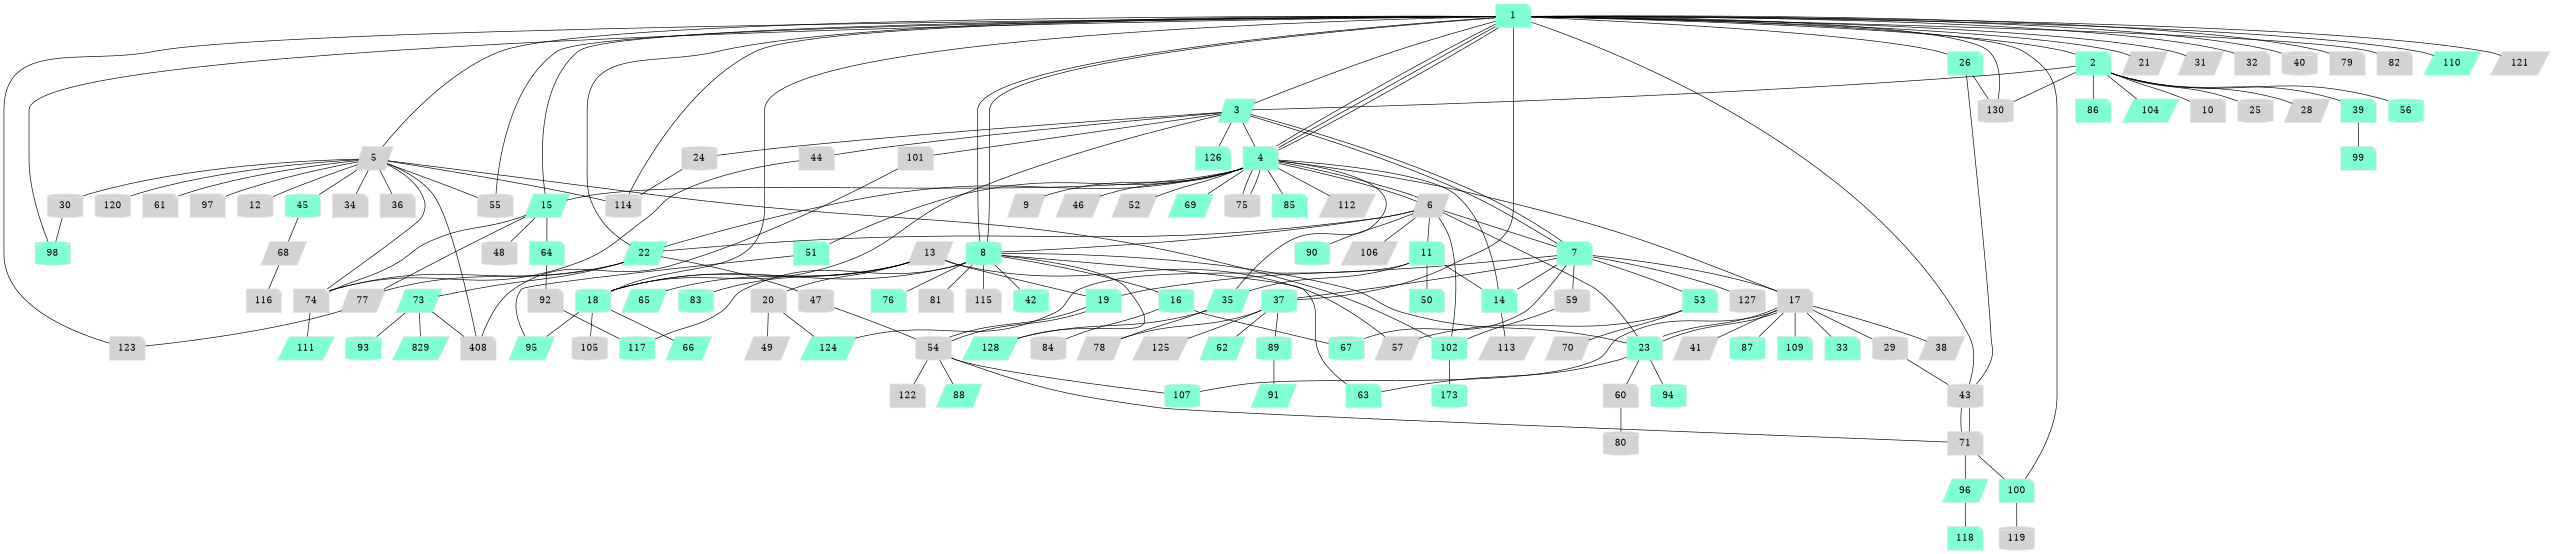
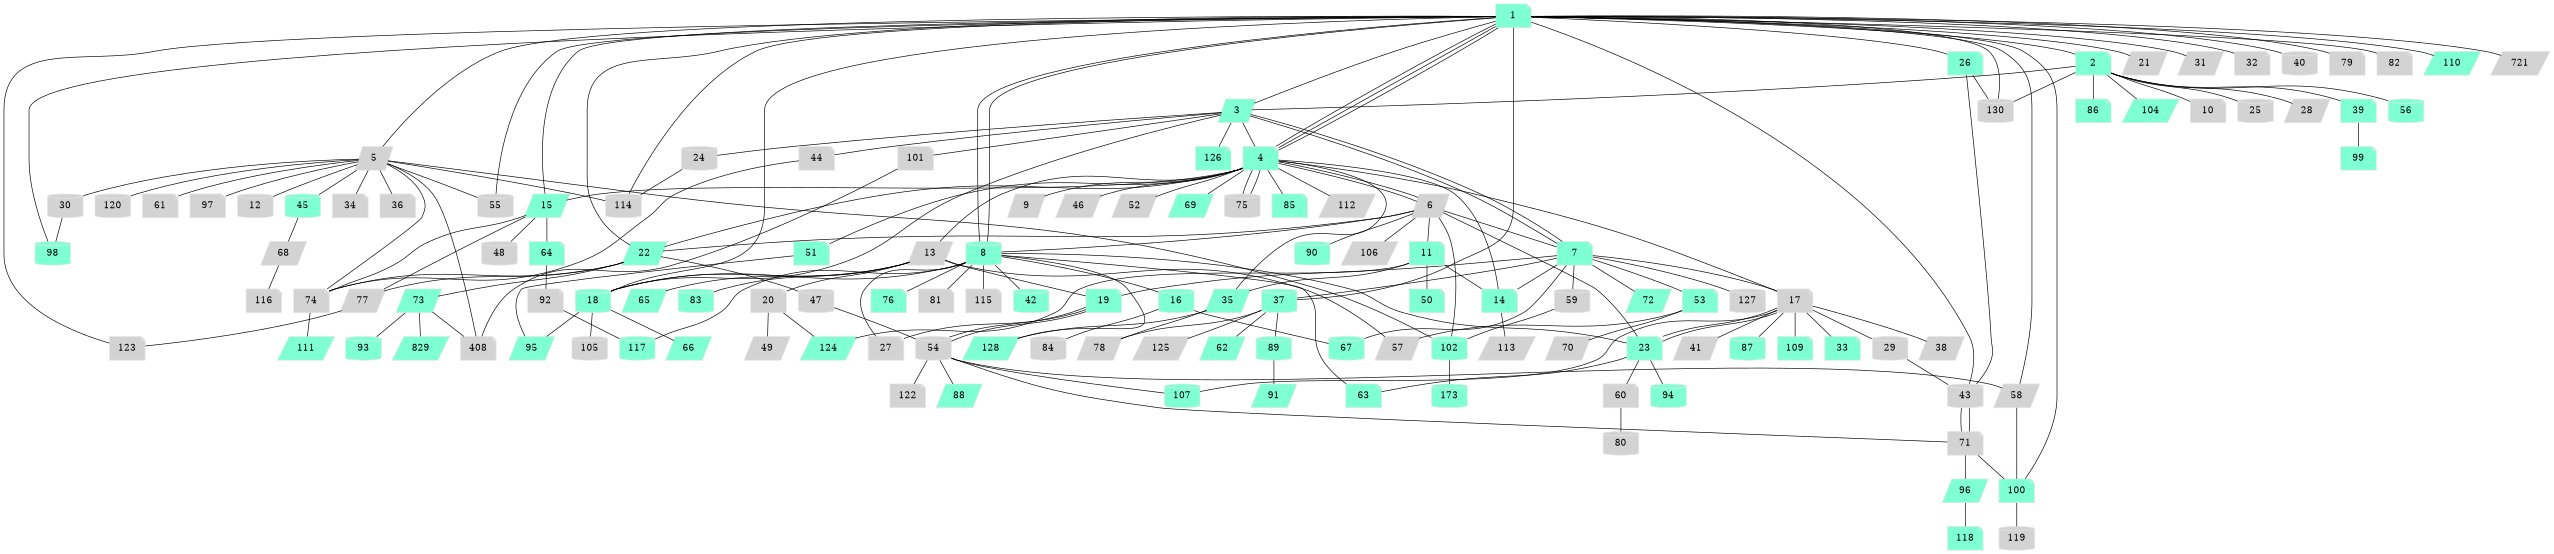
node "121": label "121" -> "721"
edge "4" -- "13": added
node "72": added
node "27": added
node "58": added
